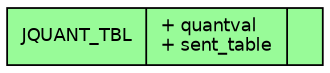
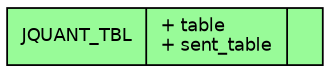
node "JQUANT_TBL": text "+ quantval" -> "+ table"
